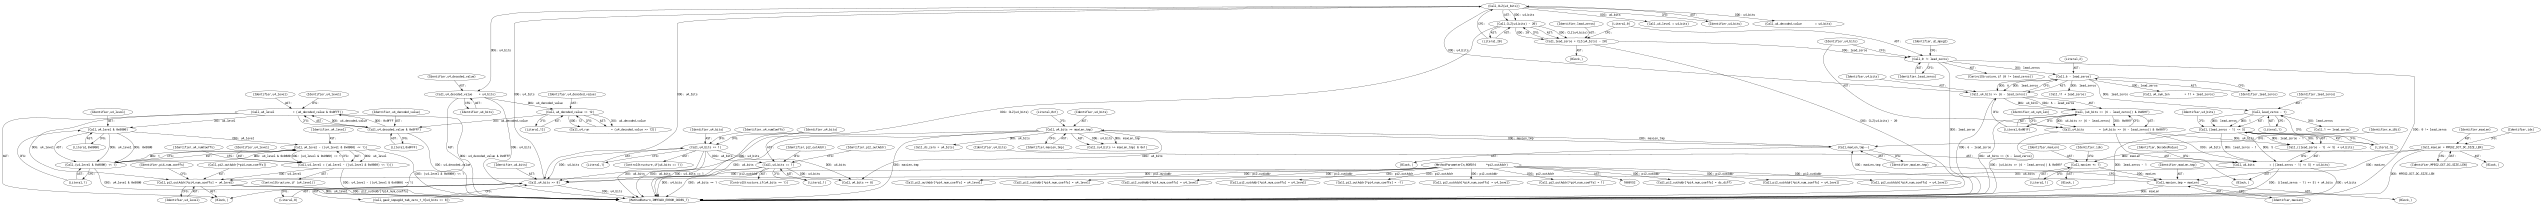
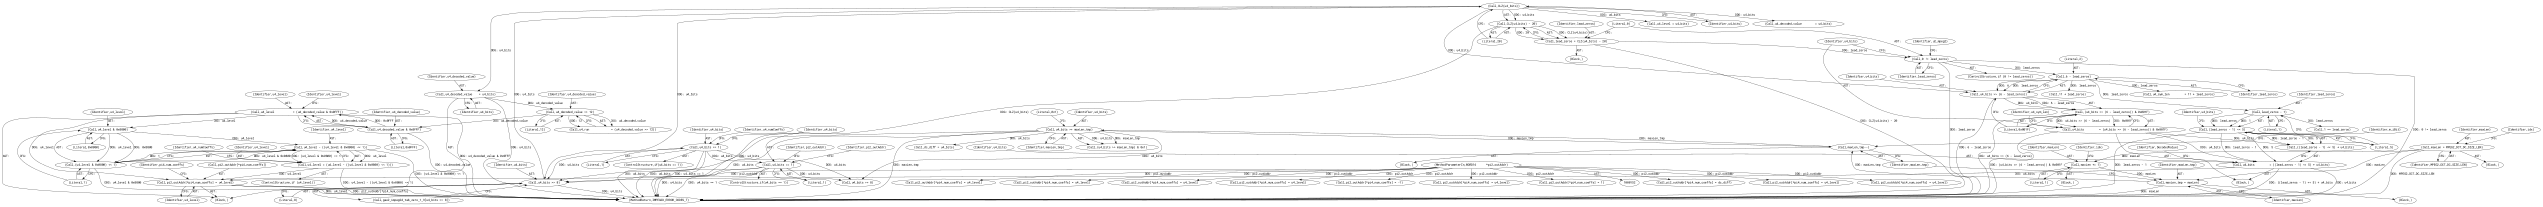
node "(Call,dc_zero = u4_bits)": label "(Call,dc_zero = u4_bits)" -> "(Call,dc_diff = u4_bits)"
